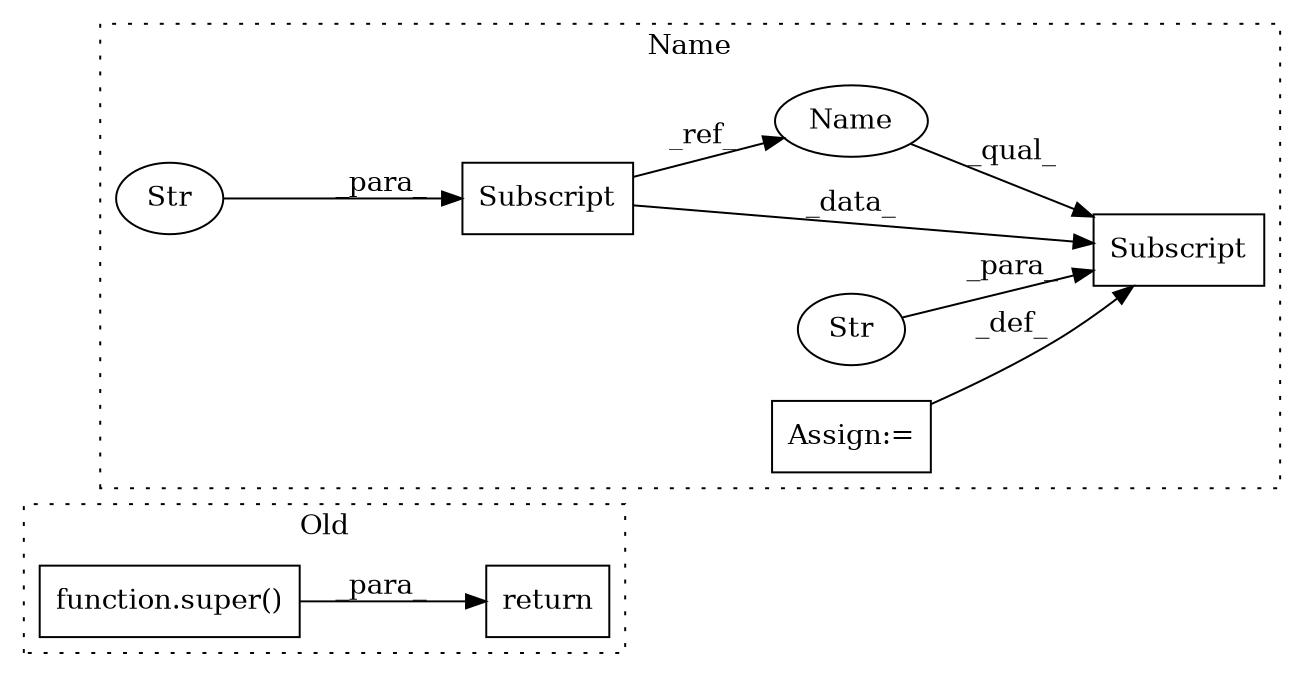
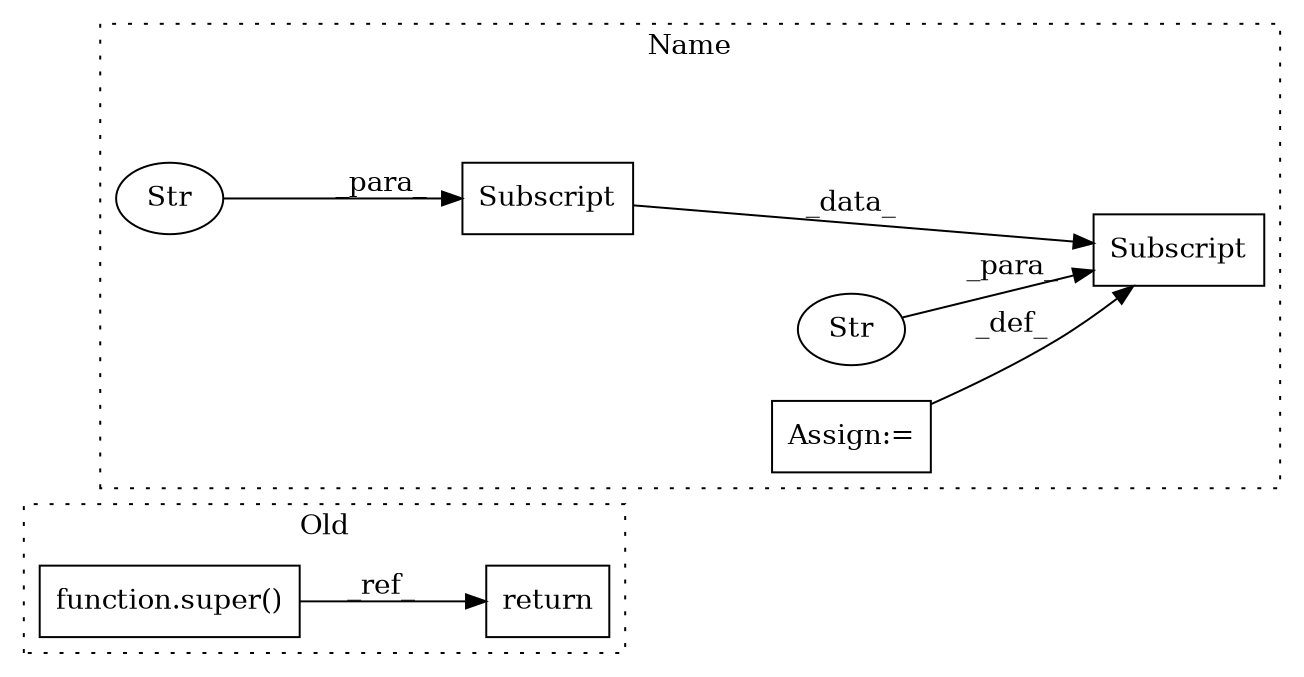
node "Name": removed
edge "function.super()" -> "return": label "_para_" -> "_ref_"
